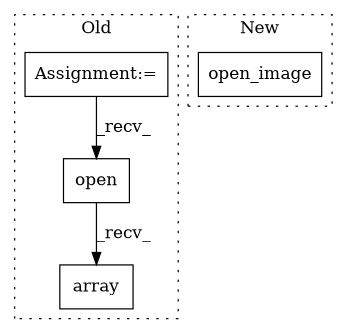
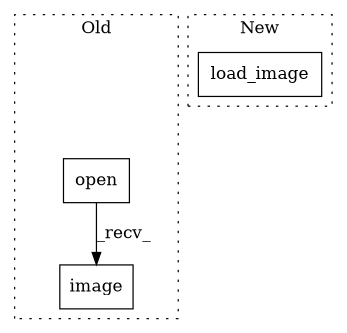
node "Assignment:=": removed
node "open_image": label "open_image" -> "load_image"
node "array": label "array" -> "image"
